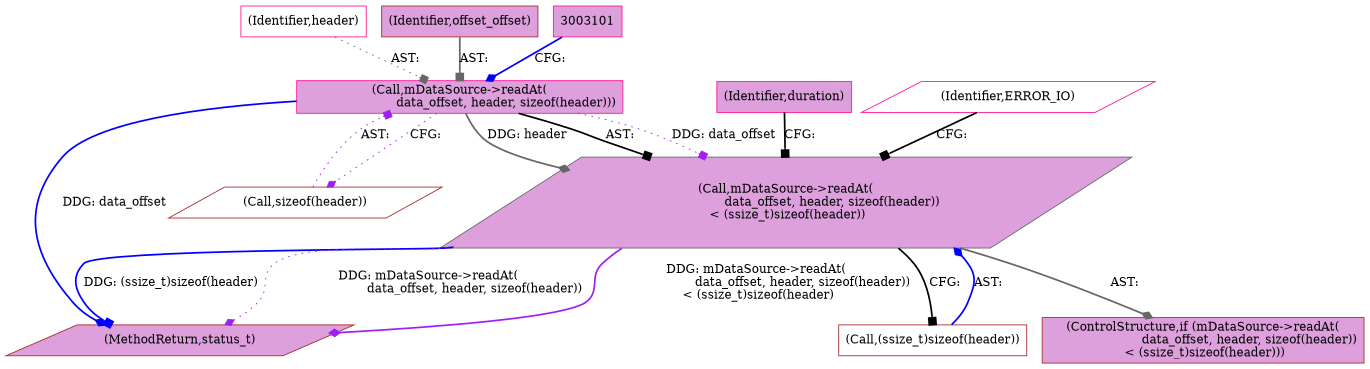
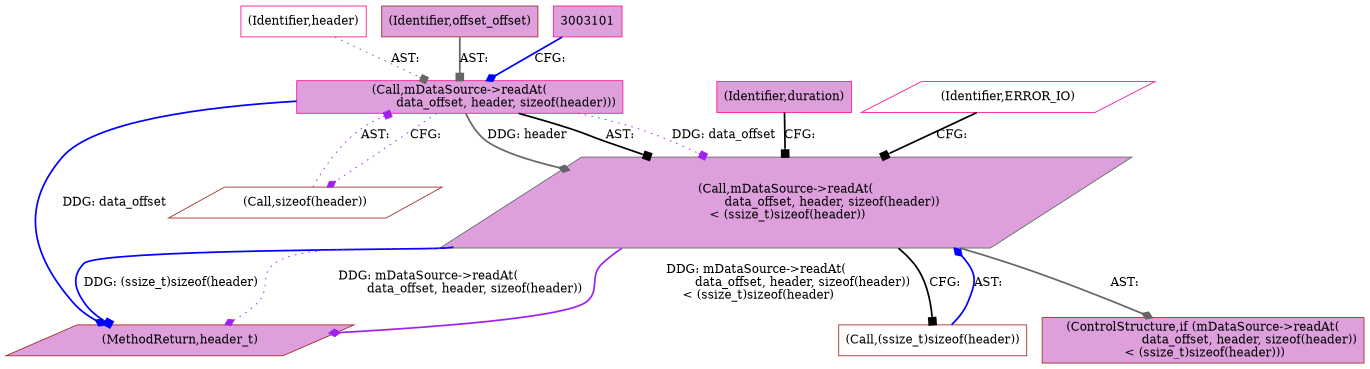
node "(MethodReturn,status_t)": label "(MethodReturn,status_t)" -> "(MethodReturn,header_t)"
